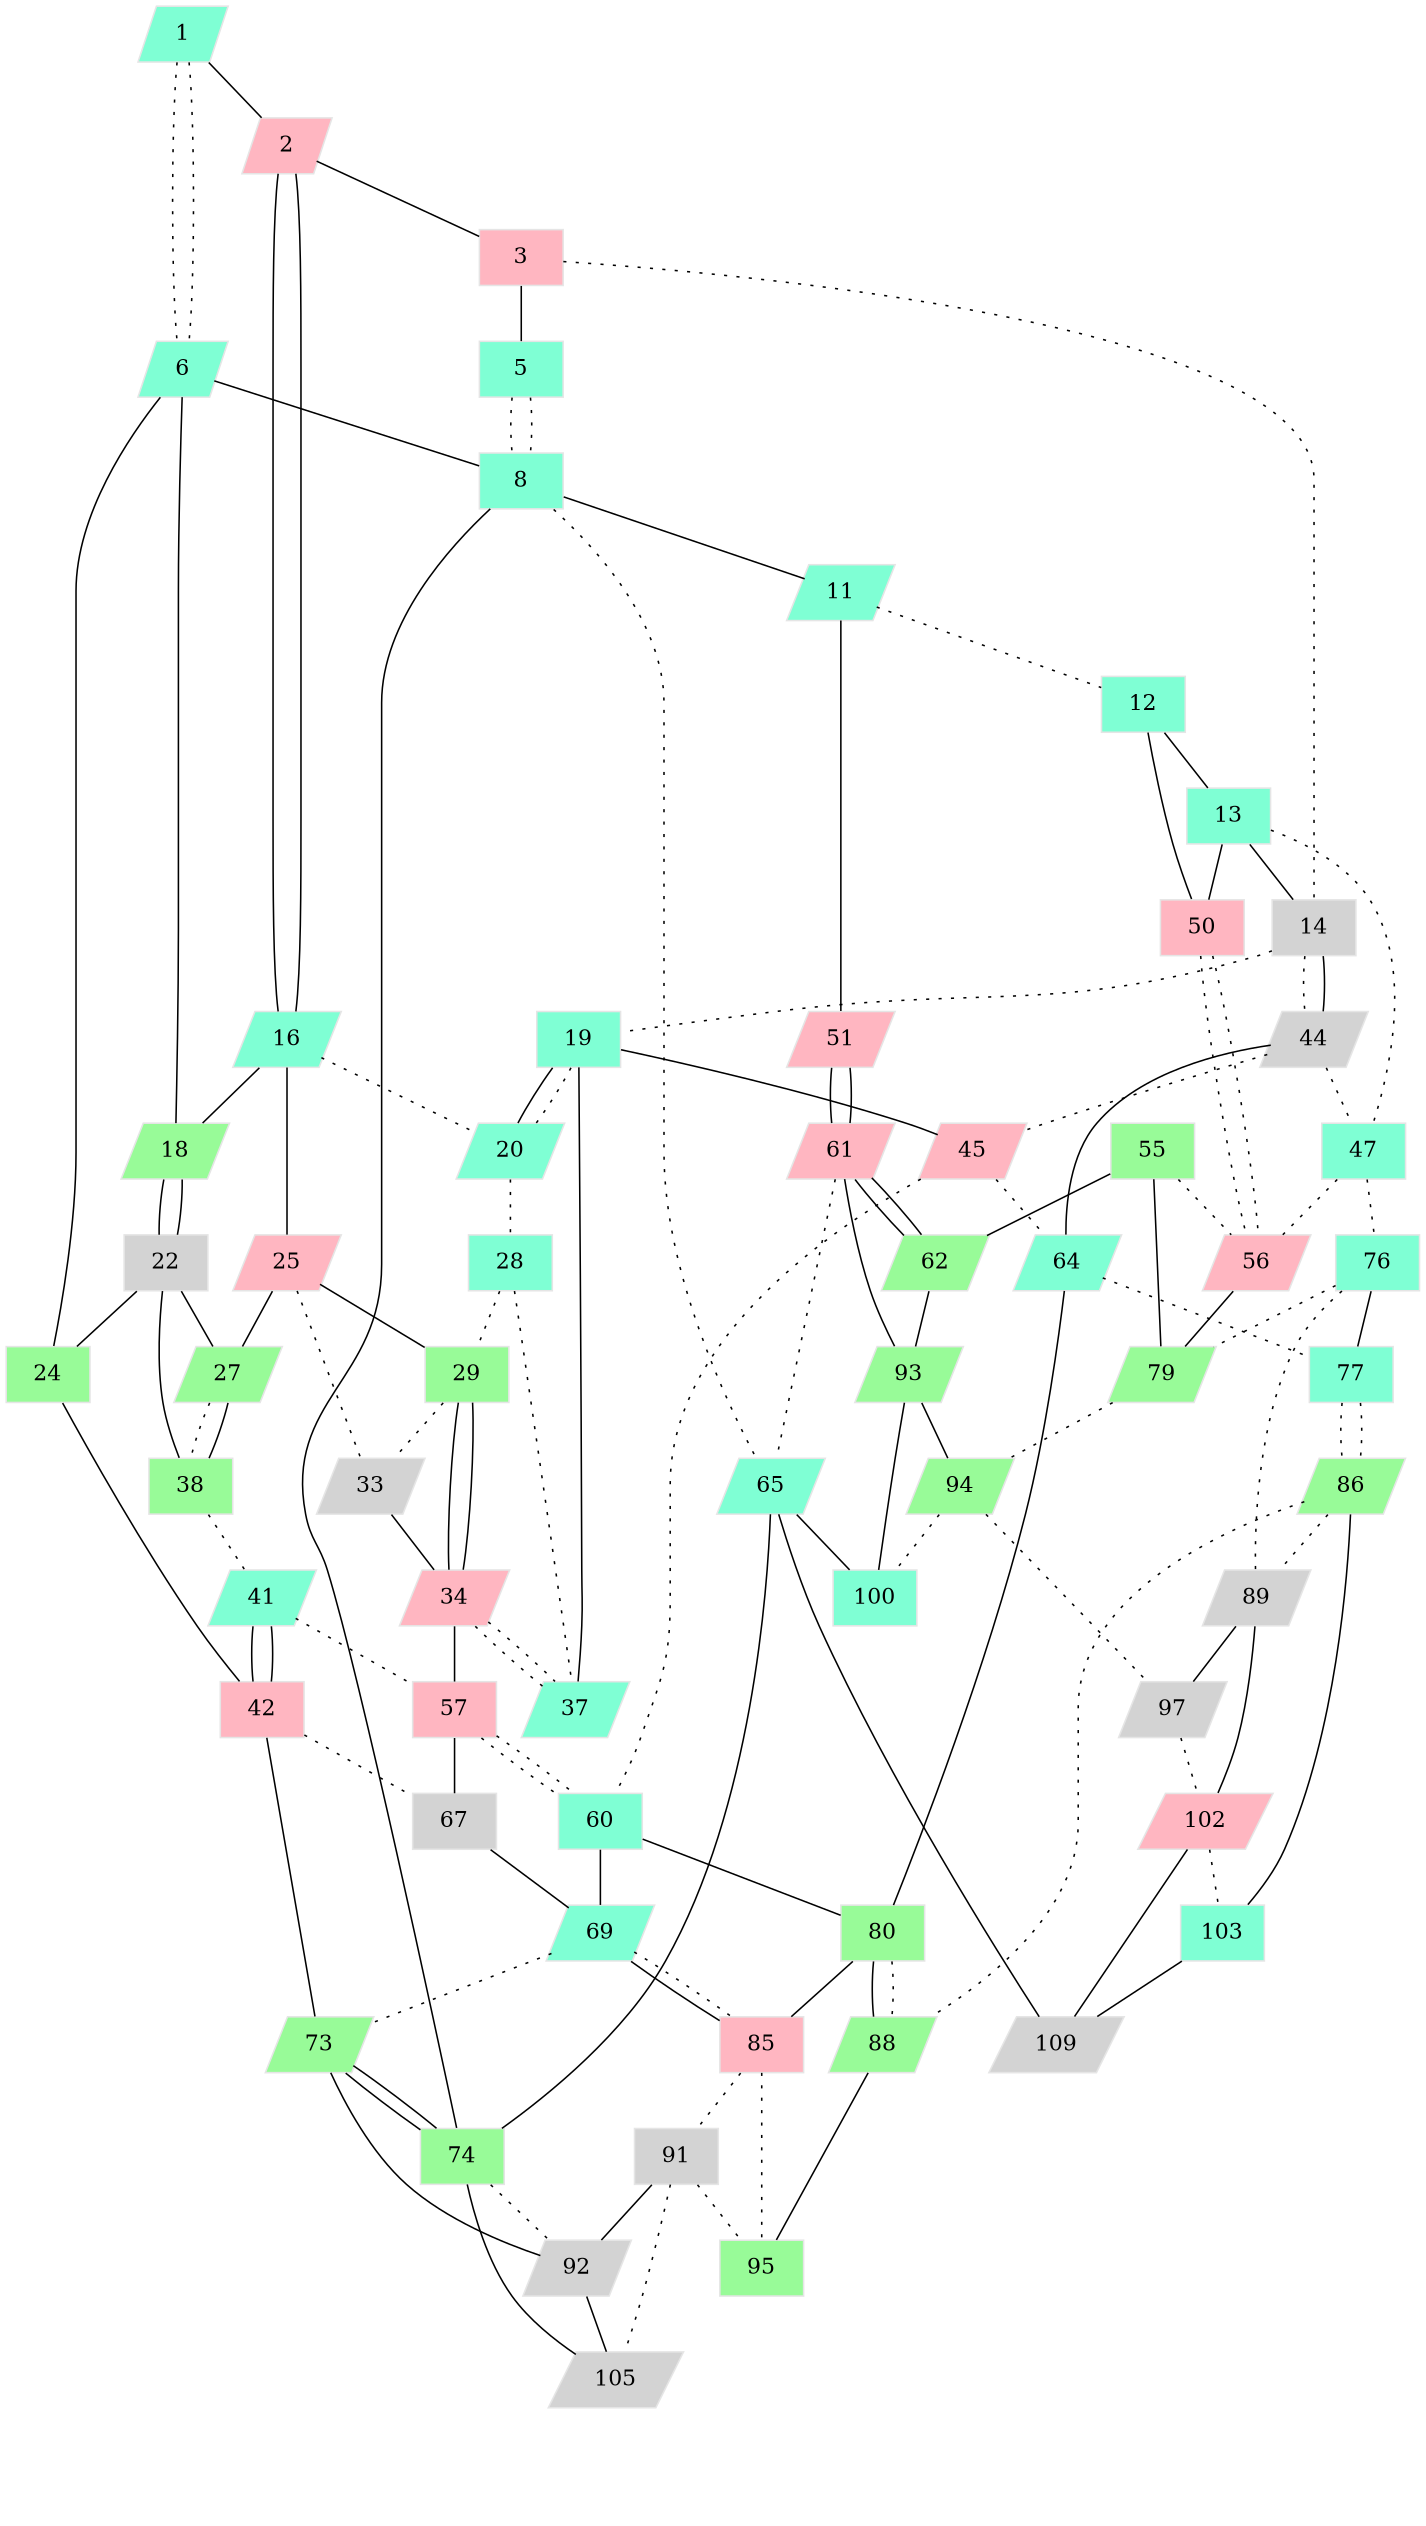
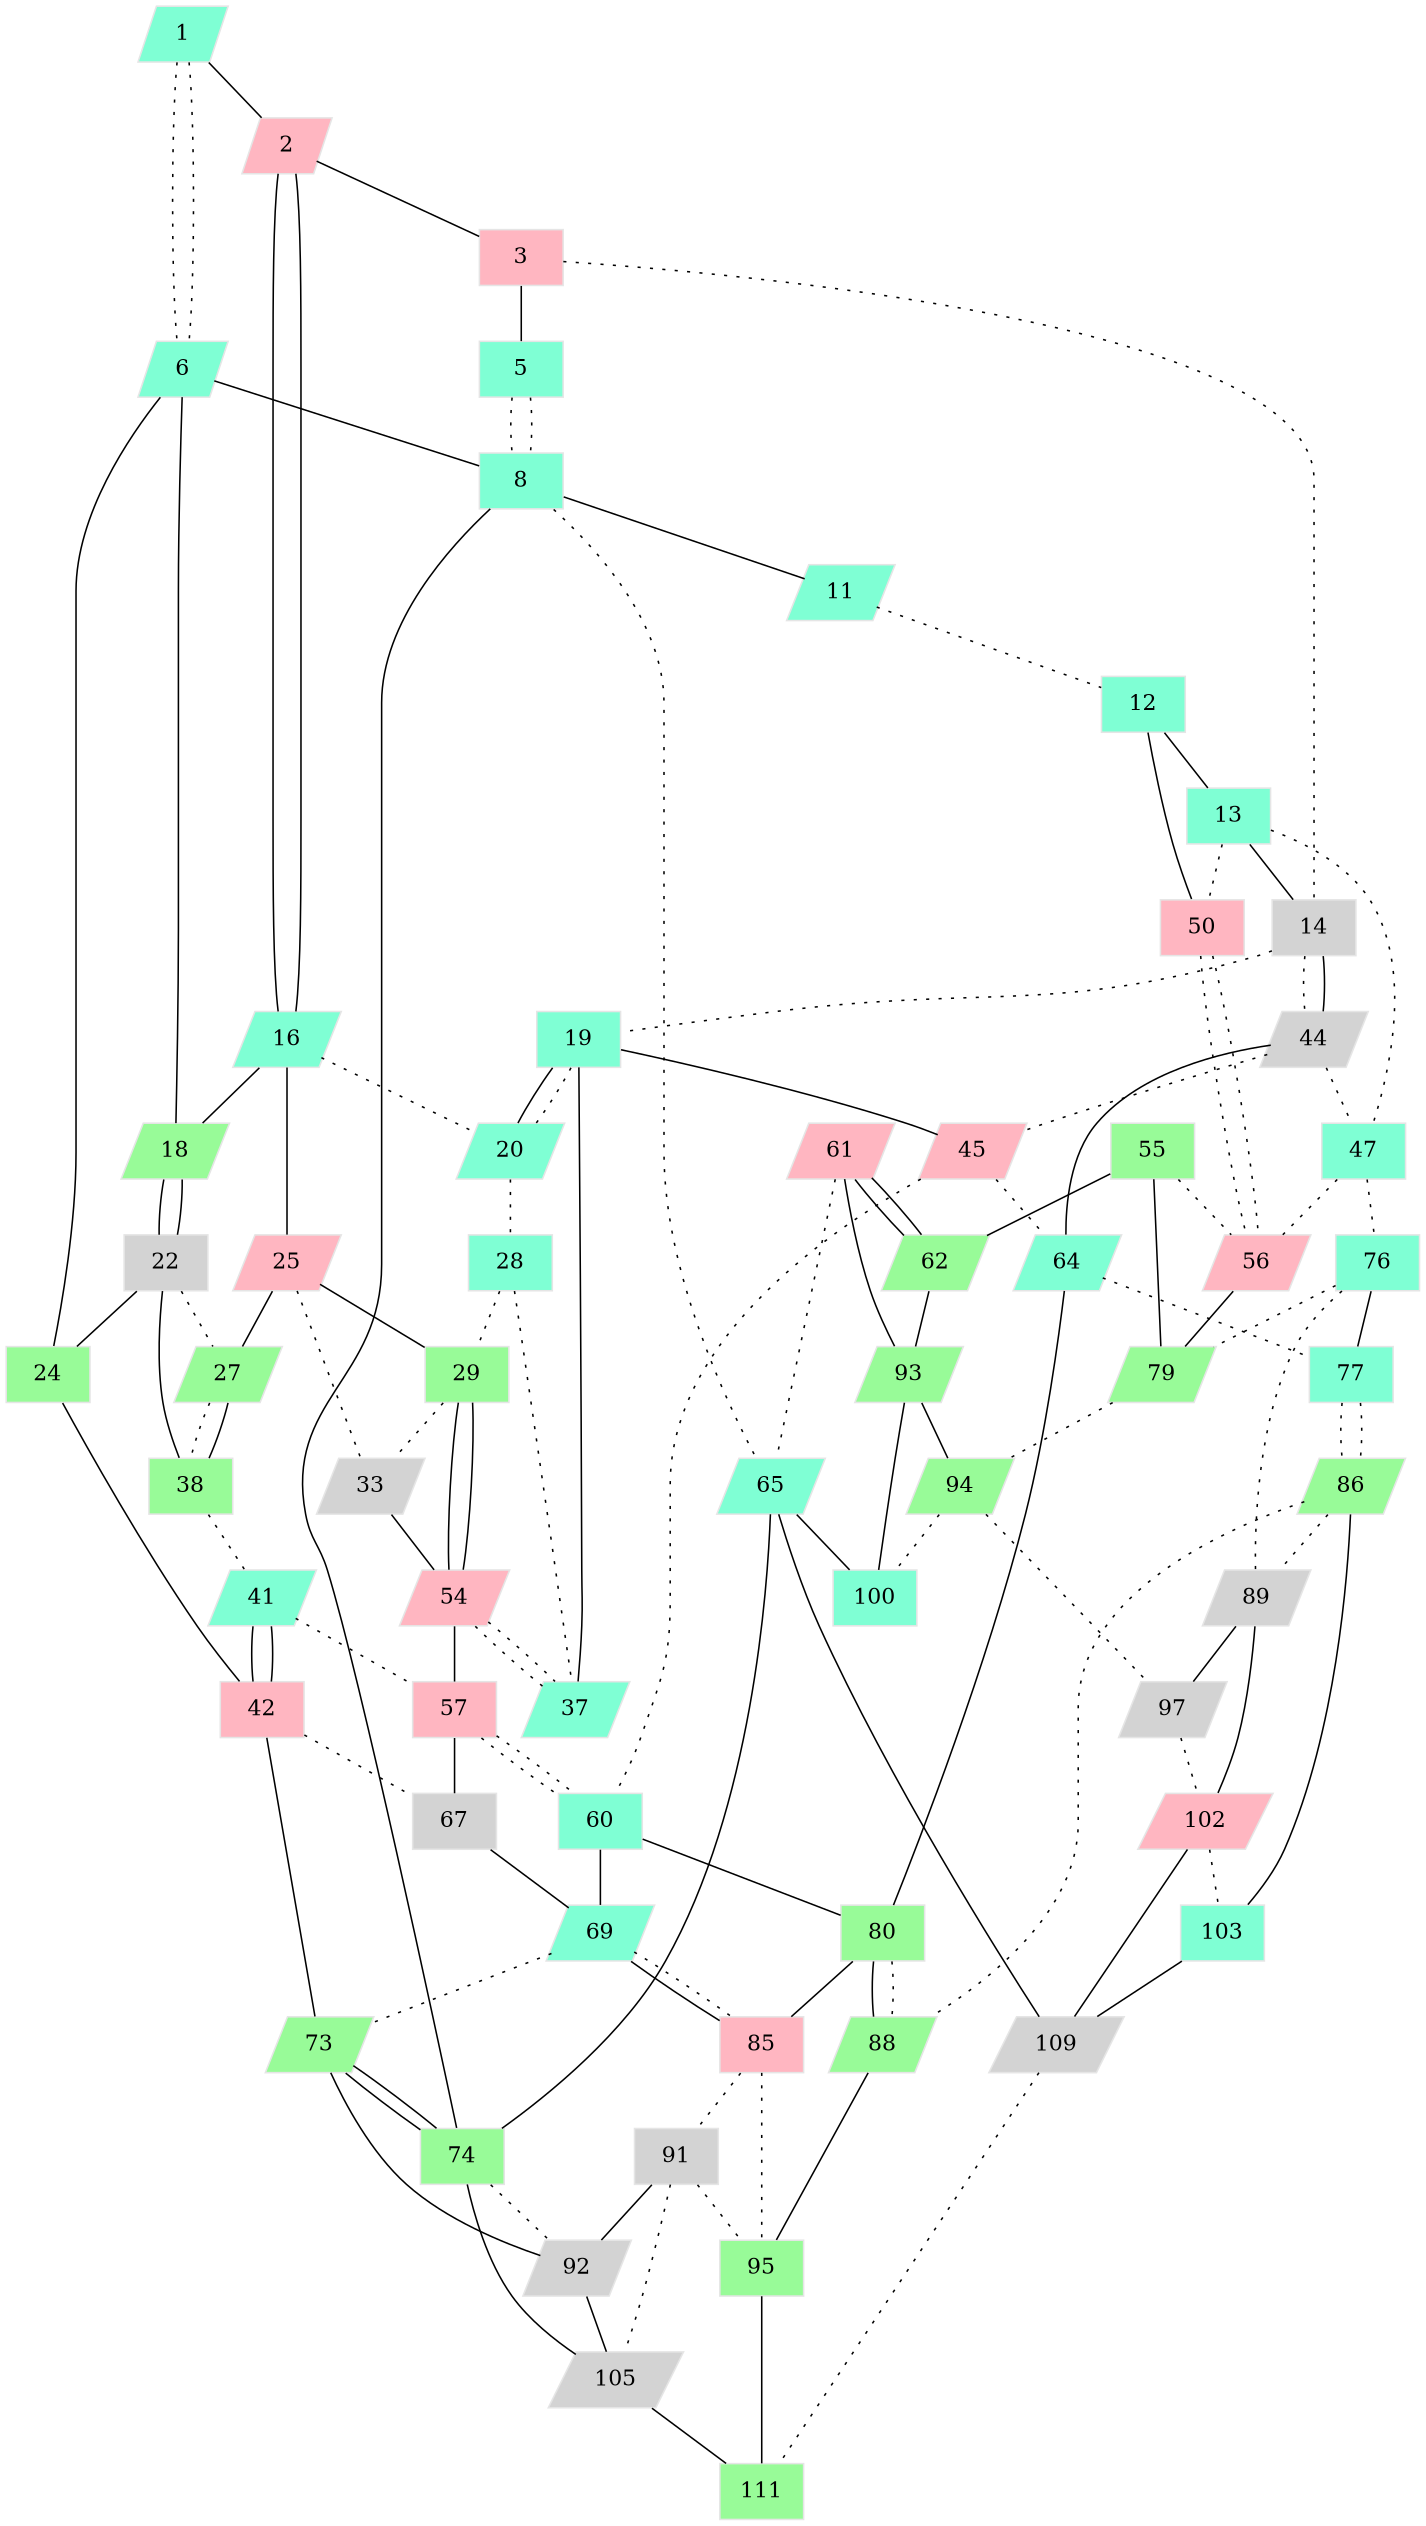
edge "13" -- "50": style solid -> dotted
node "51": removed
edge "22" -- "27": style solid -> dotted
node "34": label "34" -> "54"
node "111": added
